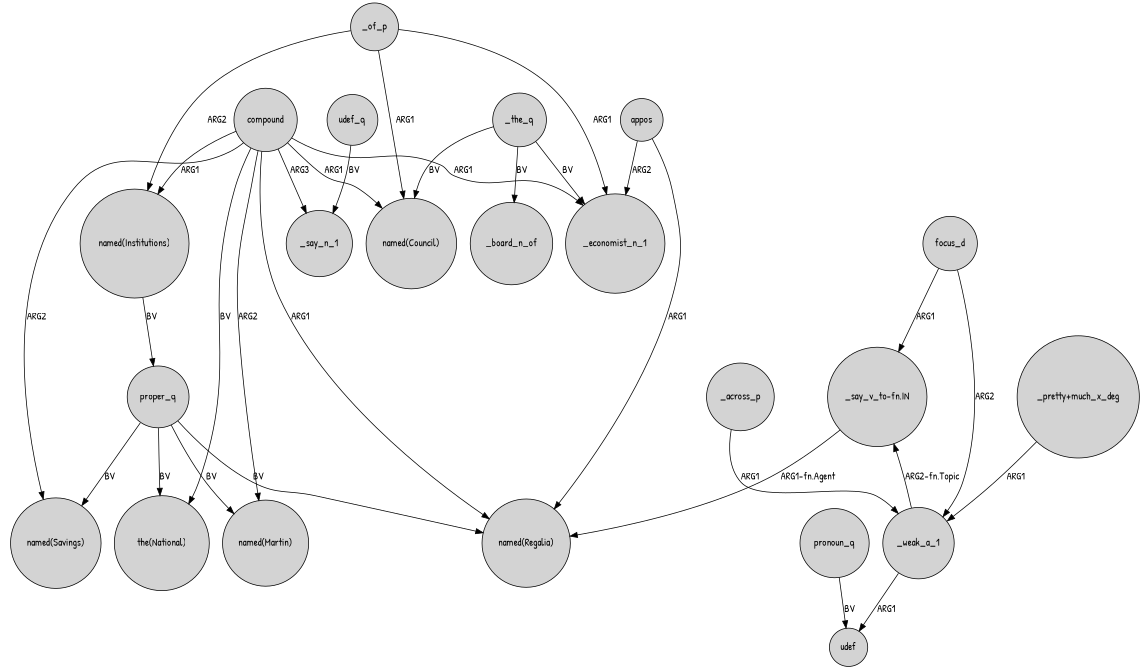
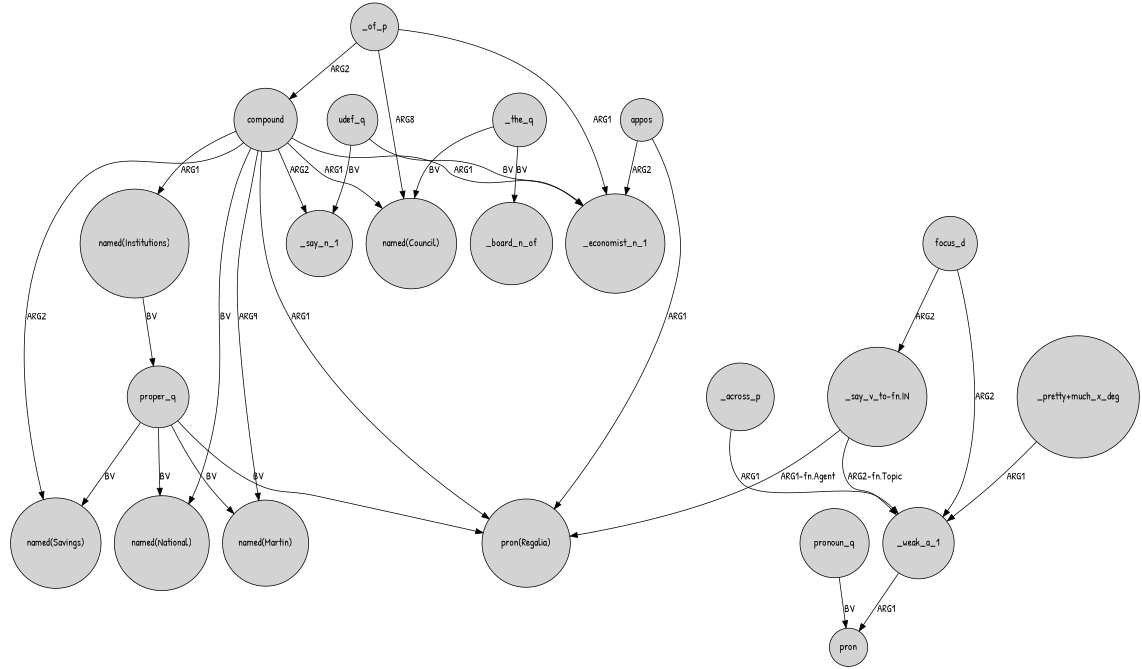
edge "_of_p" -> "named(Institutions)": now "_of_p" -> "compound"
edge "_of_p" -> "named(Council)": label "ARG1" -> "ARG8"
edge "compound" -> "_say_n_1": label "ARG3" -> "ARG2"
edge "_the_q" -> "_economist_n_1": now "udef_q" -> "_economist_n_1"
edge "compound" -> "named(Martin)": label "ARG2" -> "ARG9"
edge "focus_d" -> "_say_v_to-fn.IN": label "ARG1" -> "ARG2"
edge "_weak_a_1" -> "_say_v_to-fn.IN": reversed
node "the(National)": label "the(National)" -> "named(National)"
node "named(Regalia)": label "named(Regalia)" -> "pron(Regalia)"
node "udef": label "udef" -> "pron"
